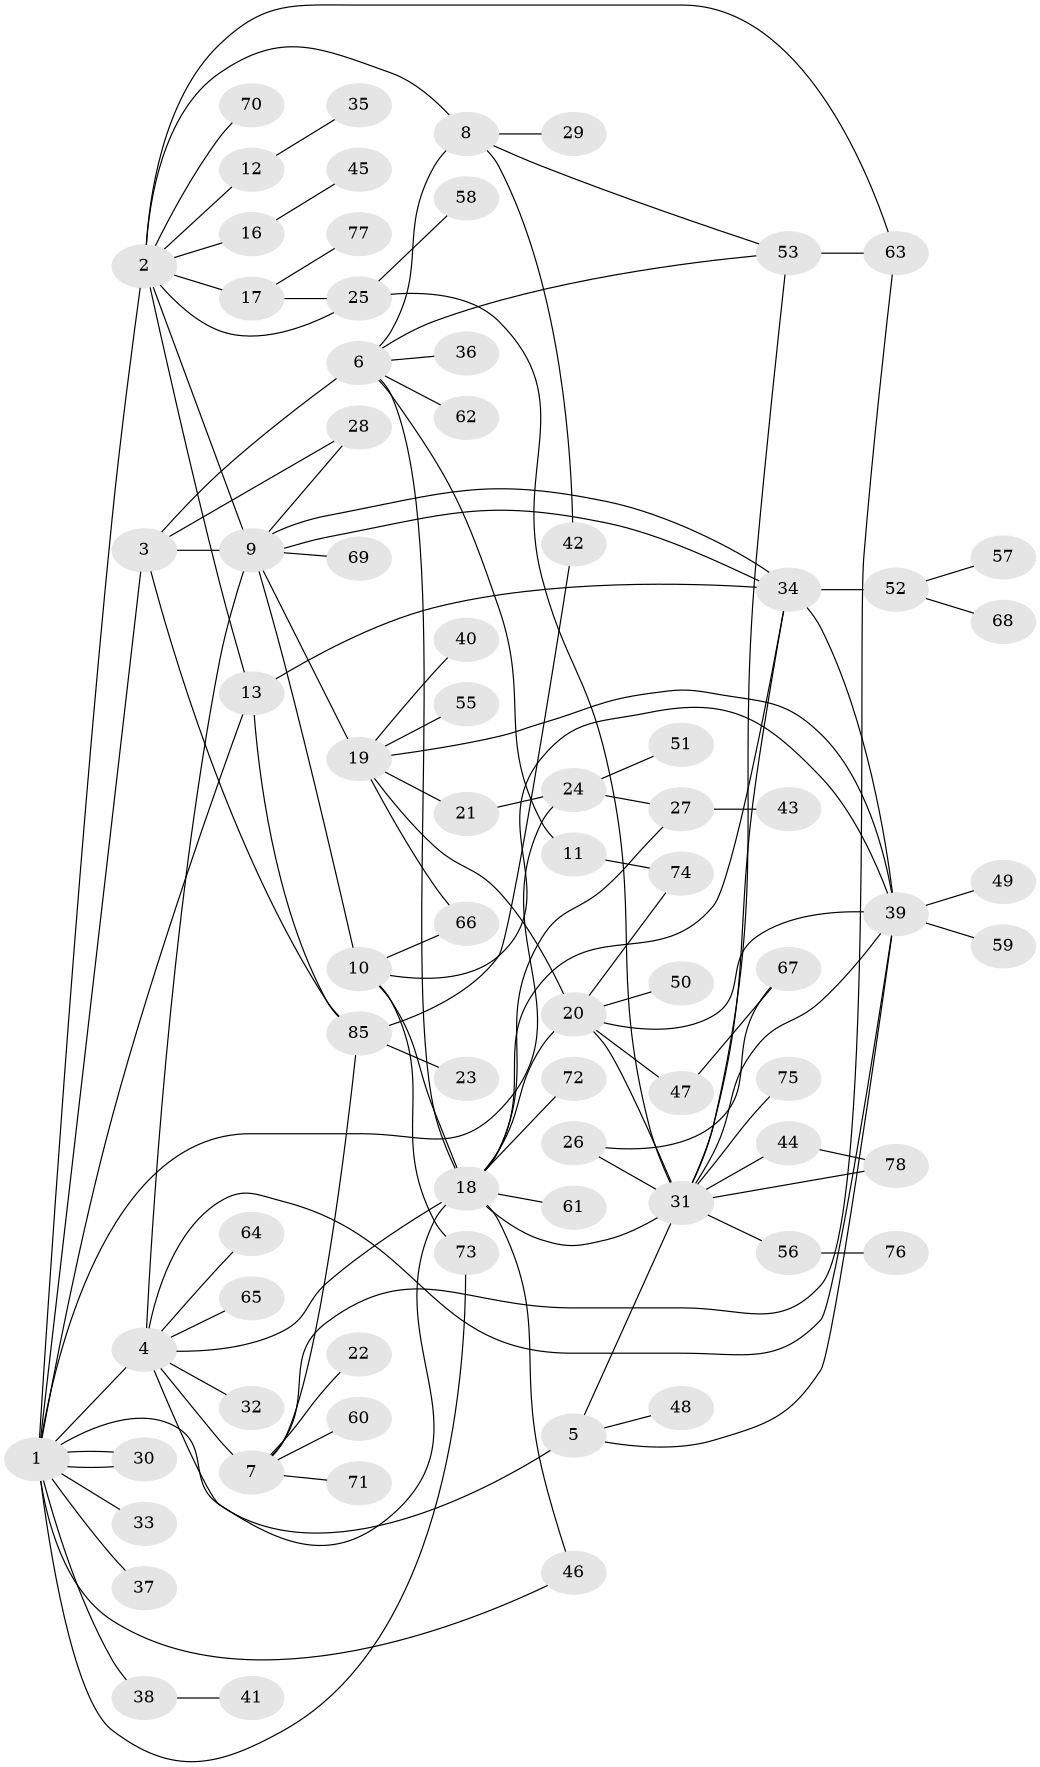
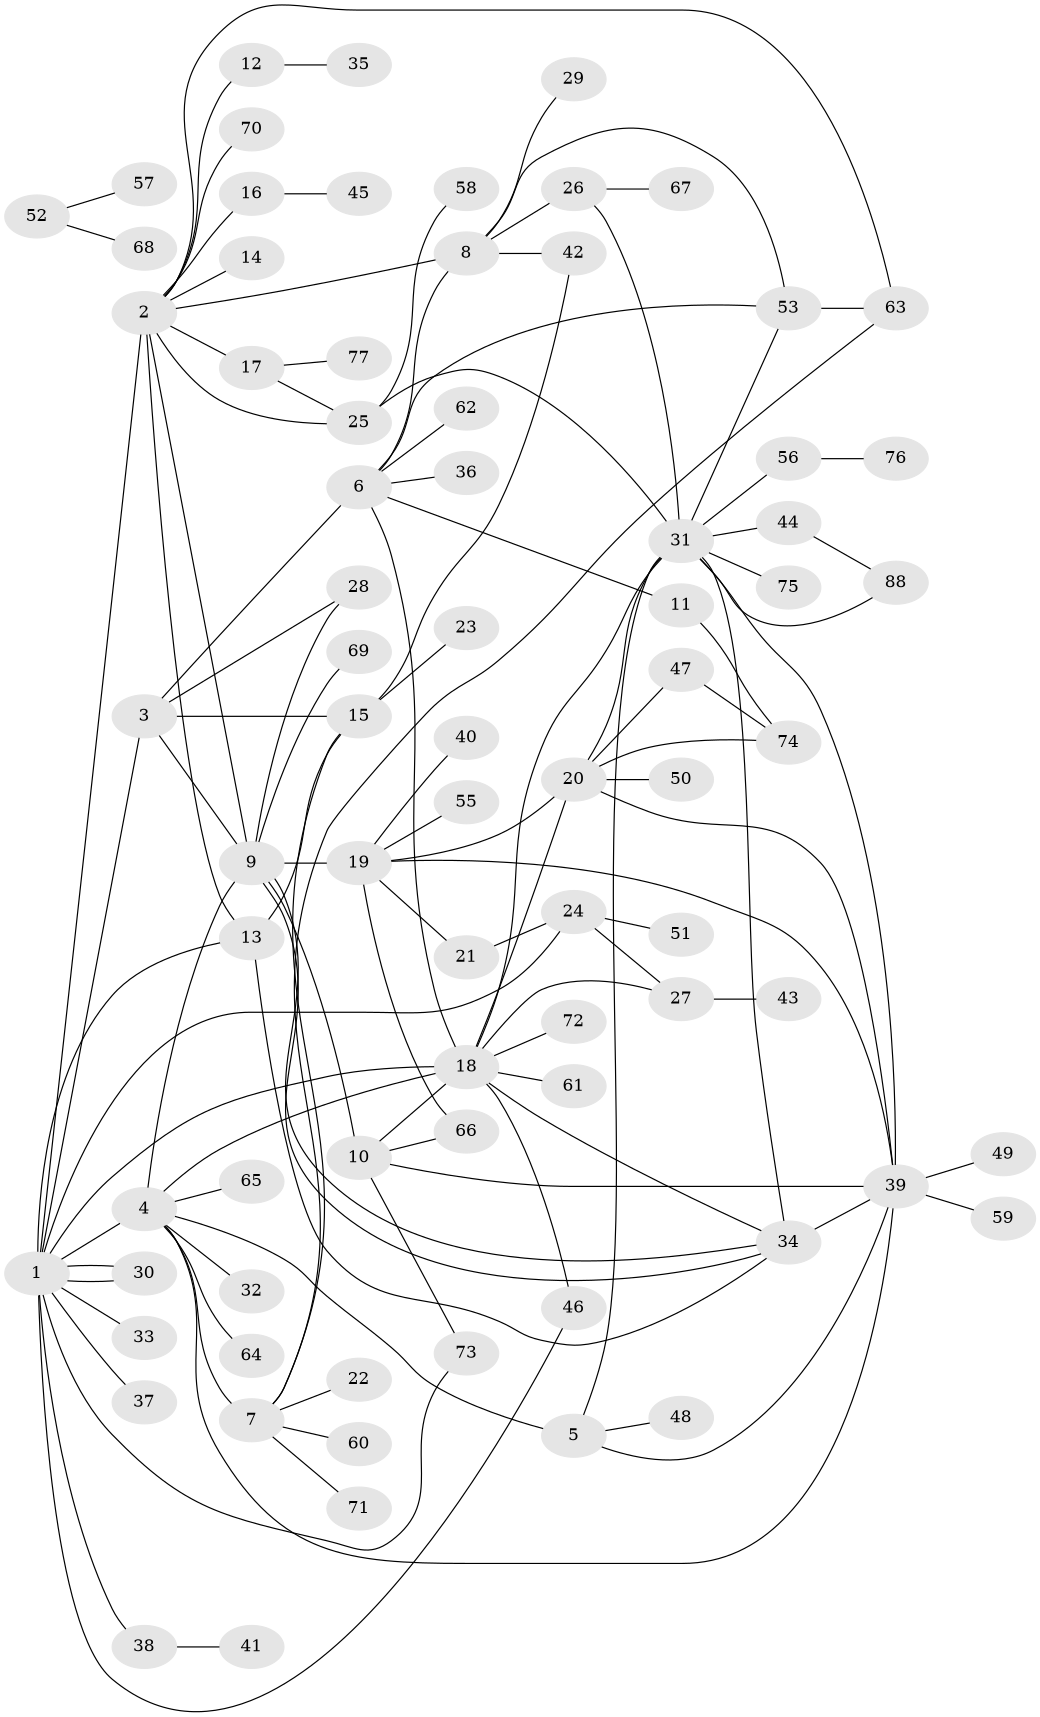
edge "26" -- "8": added
node "14": added
edge "34" -- "52": removed
node "85": label "85" -> "15"
edge "67" -- "47": now "74" -- "47"
node "78": label "78" -> "88"
